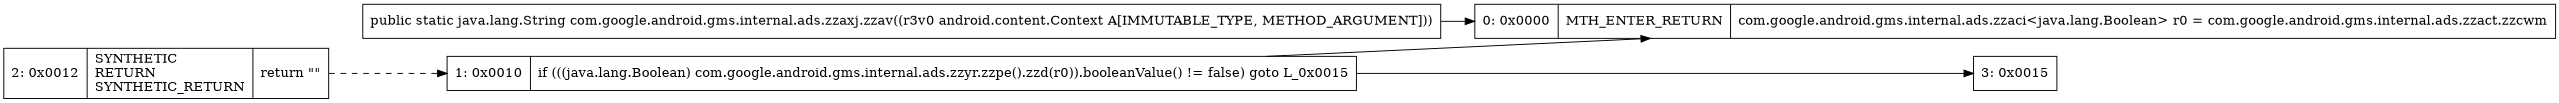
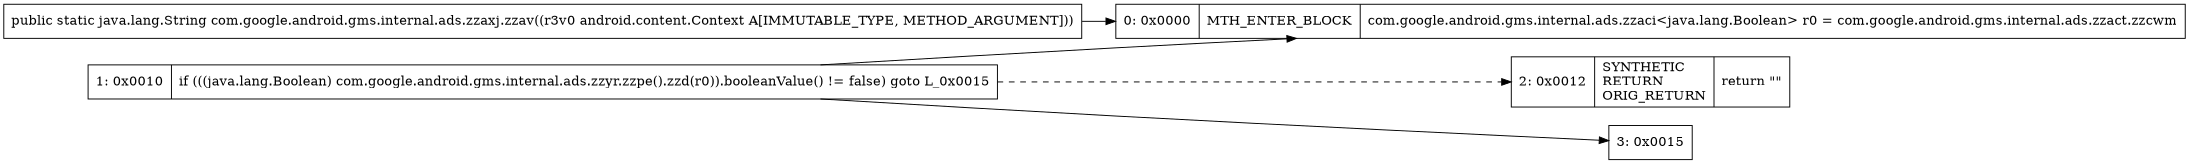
node "0: 0x0000": text "MTH_ENTER_RETURN" -> "MTH_ENTER_BLOCK"
edge "2: 0x0012" -> "1: 0x0010": reversed
node "2: 0x0012": text "SYNTHETIC_RETURN" -> "ORIG_RETURN"
